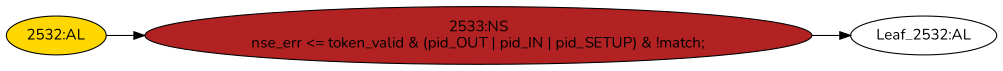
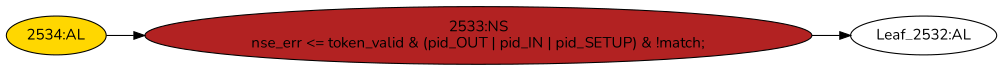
node "2532:AL": label "2532:AL" -> "2534:AL"
